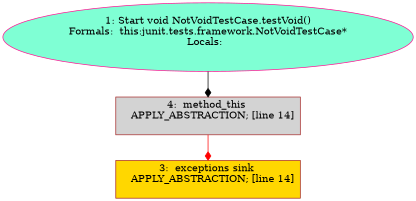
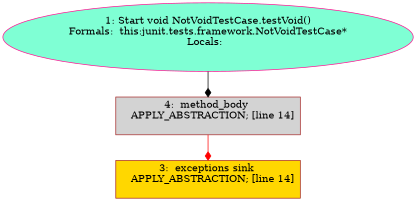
node "4:  method_this APPLY_ABSTRACTION; [line 14]": label "4:  method_this APPLY_ABSTRACTION; [line 14]" -> "4:  method_body APPLY_ABSTRACTION; [line 14]"
